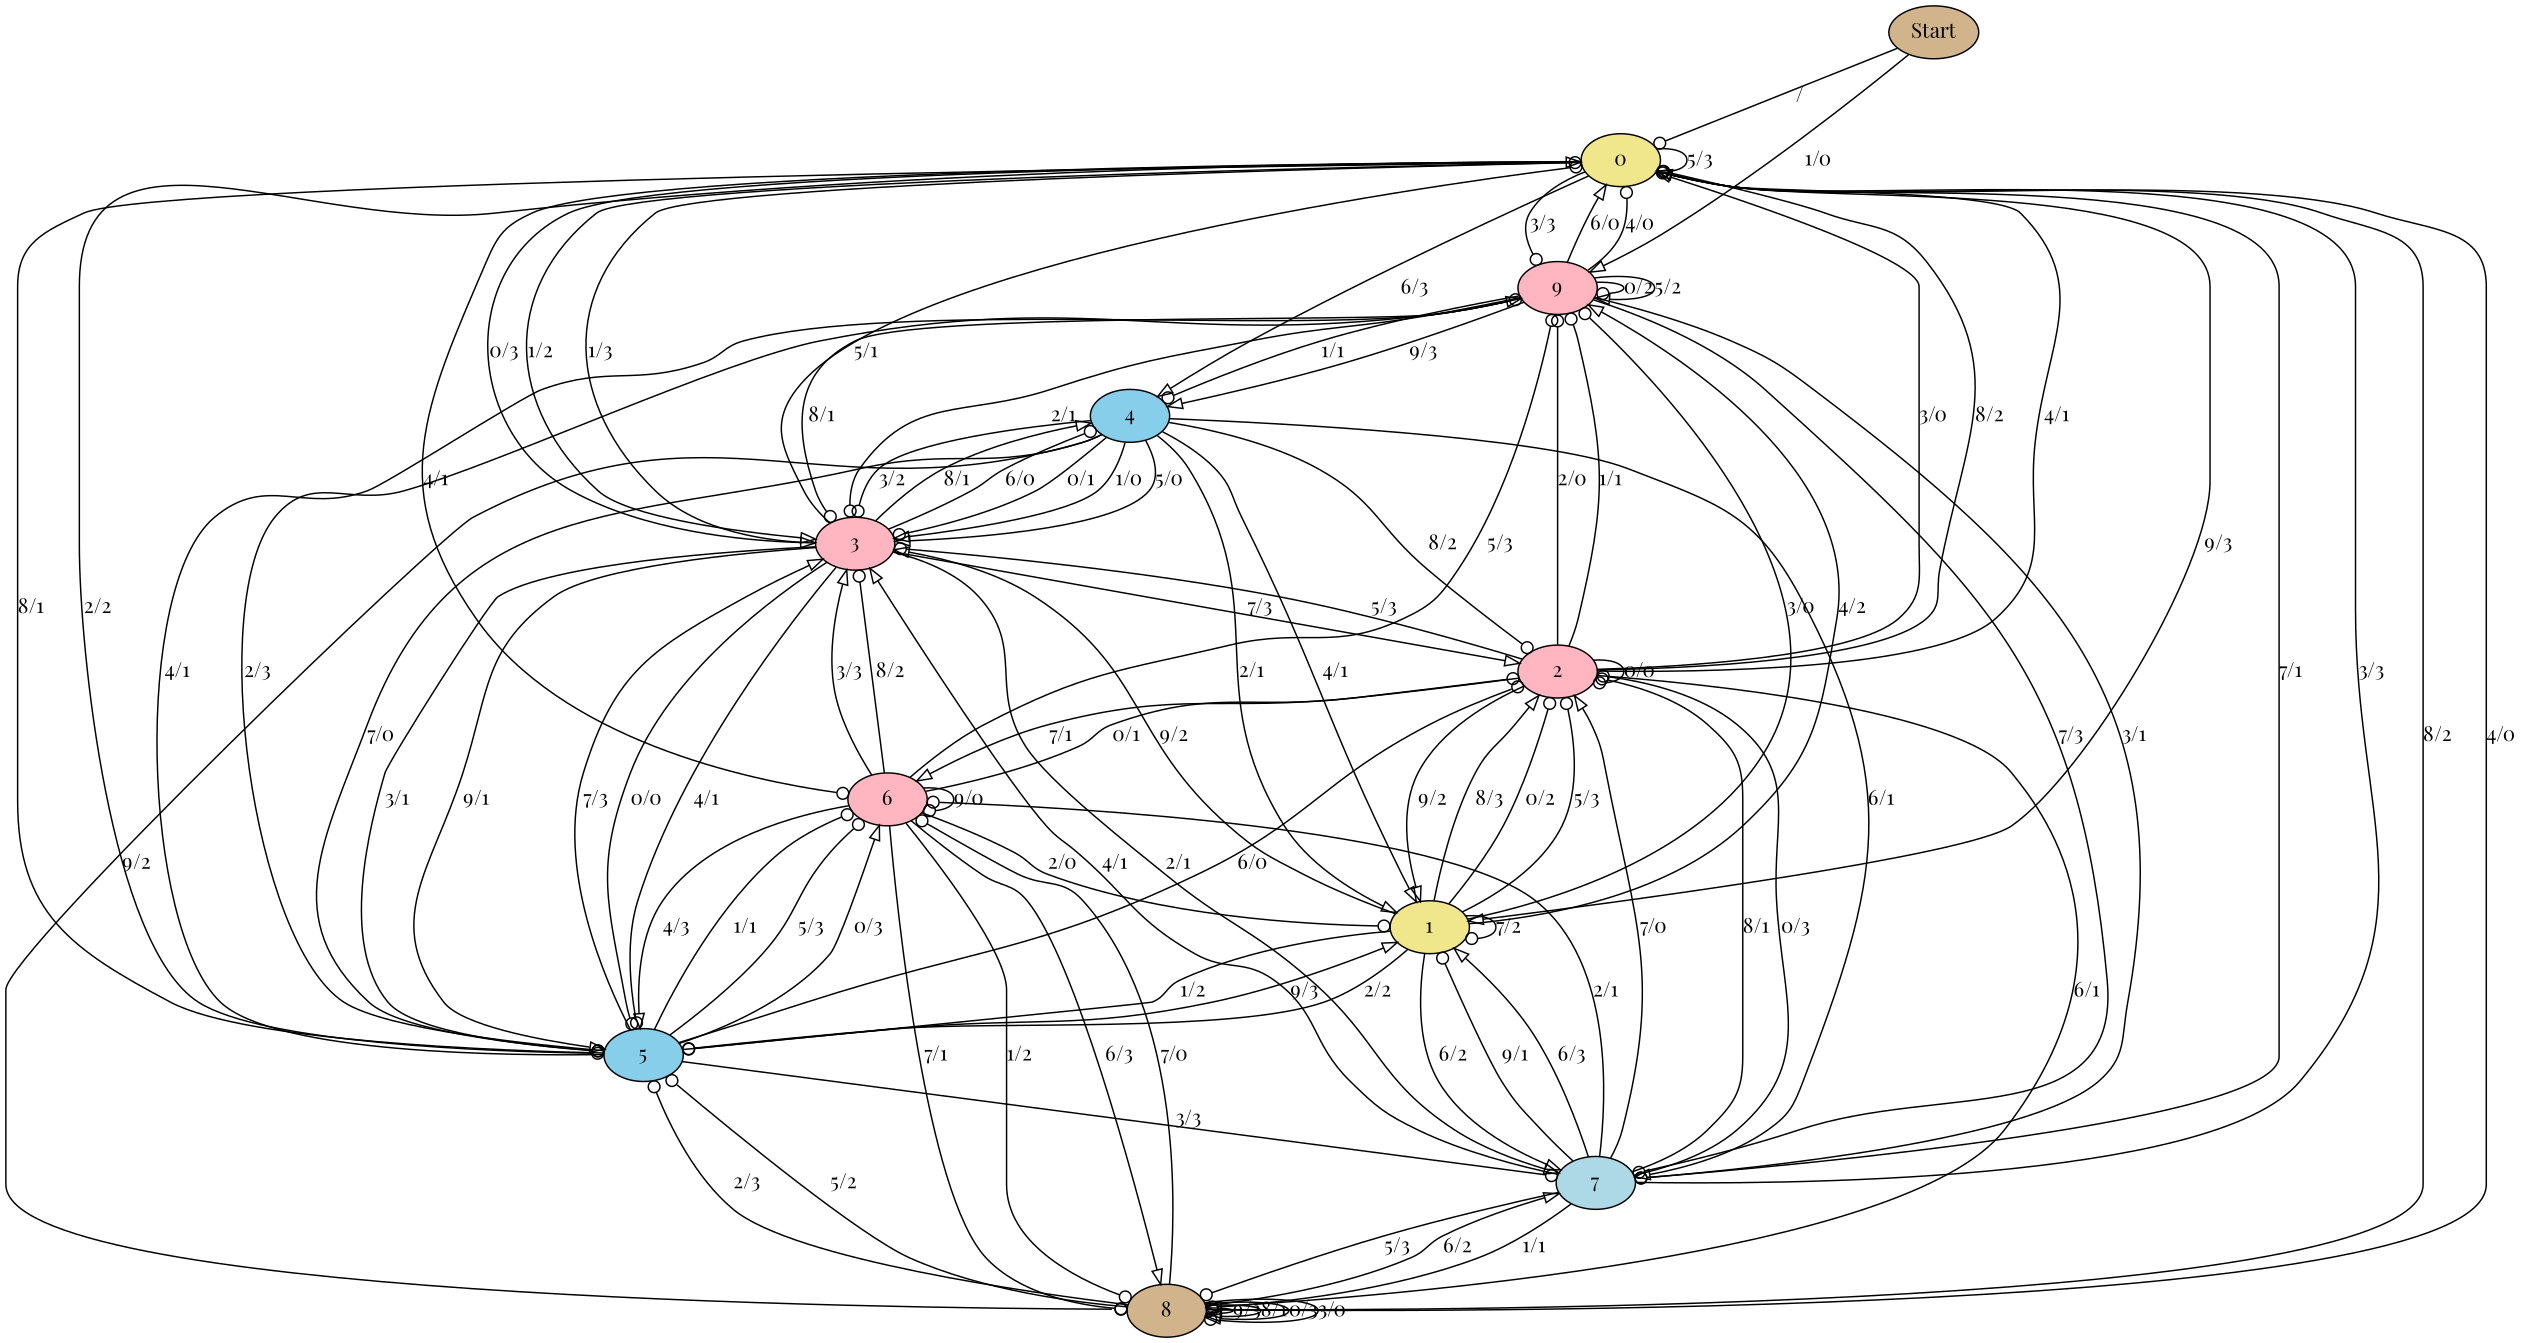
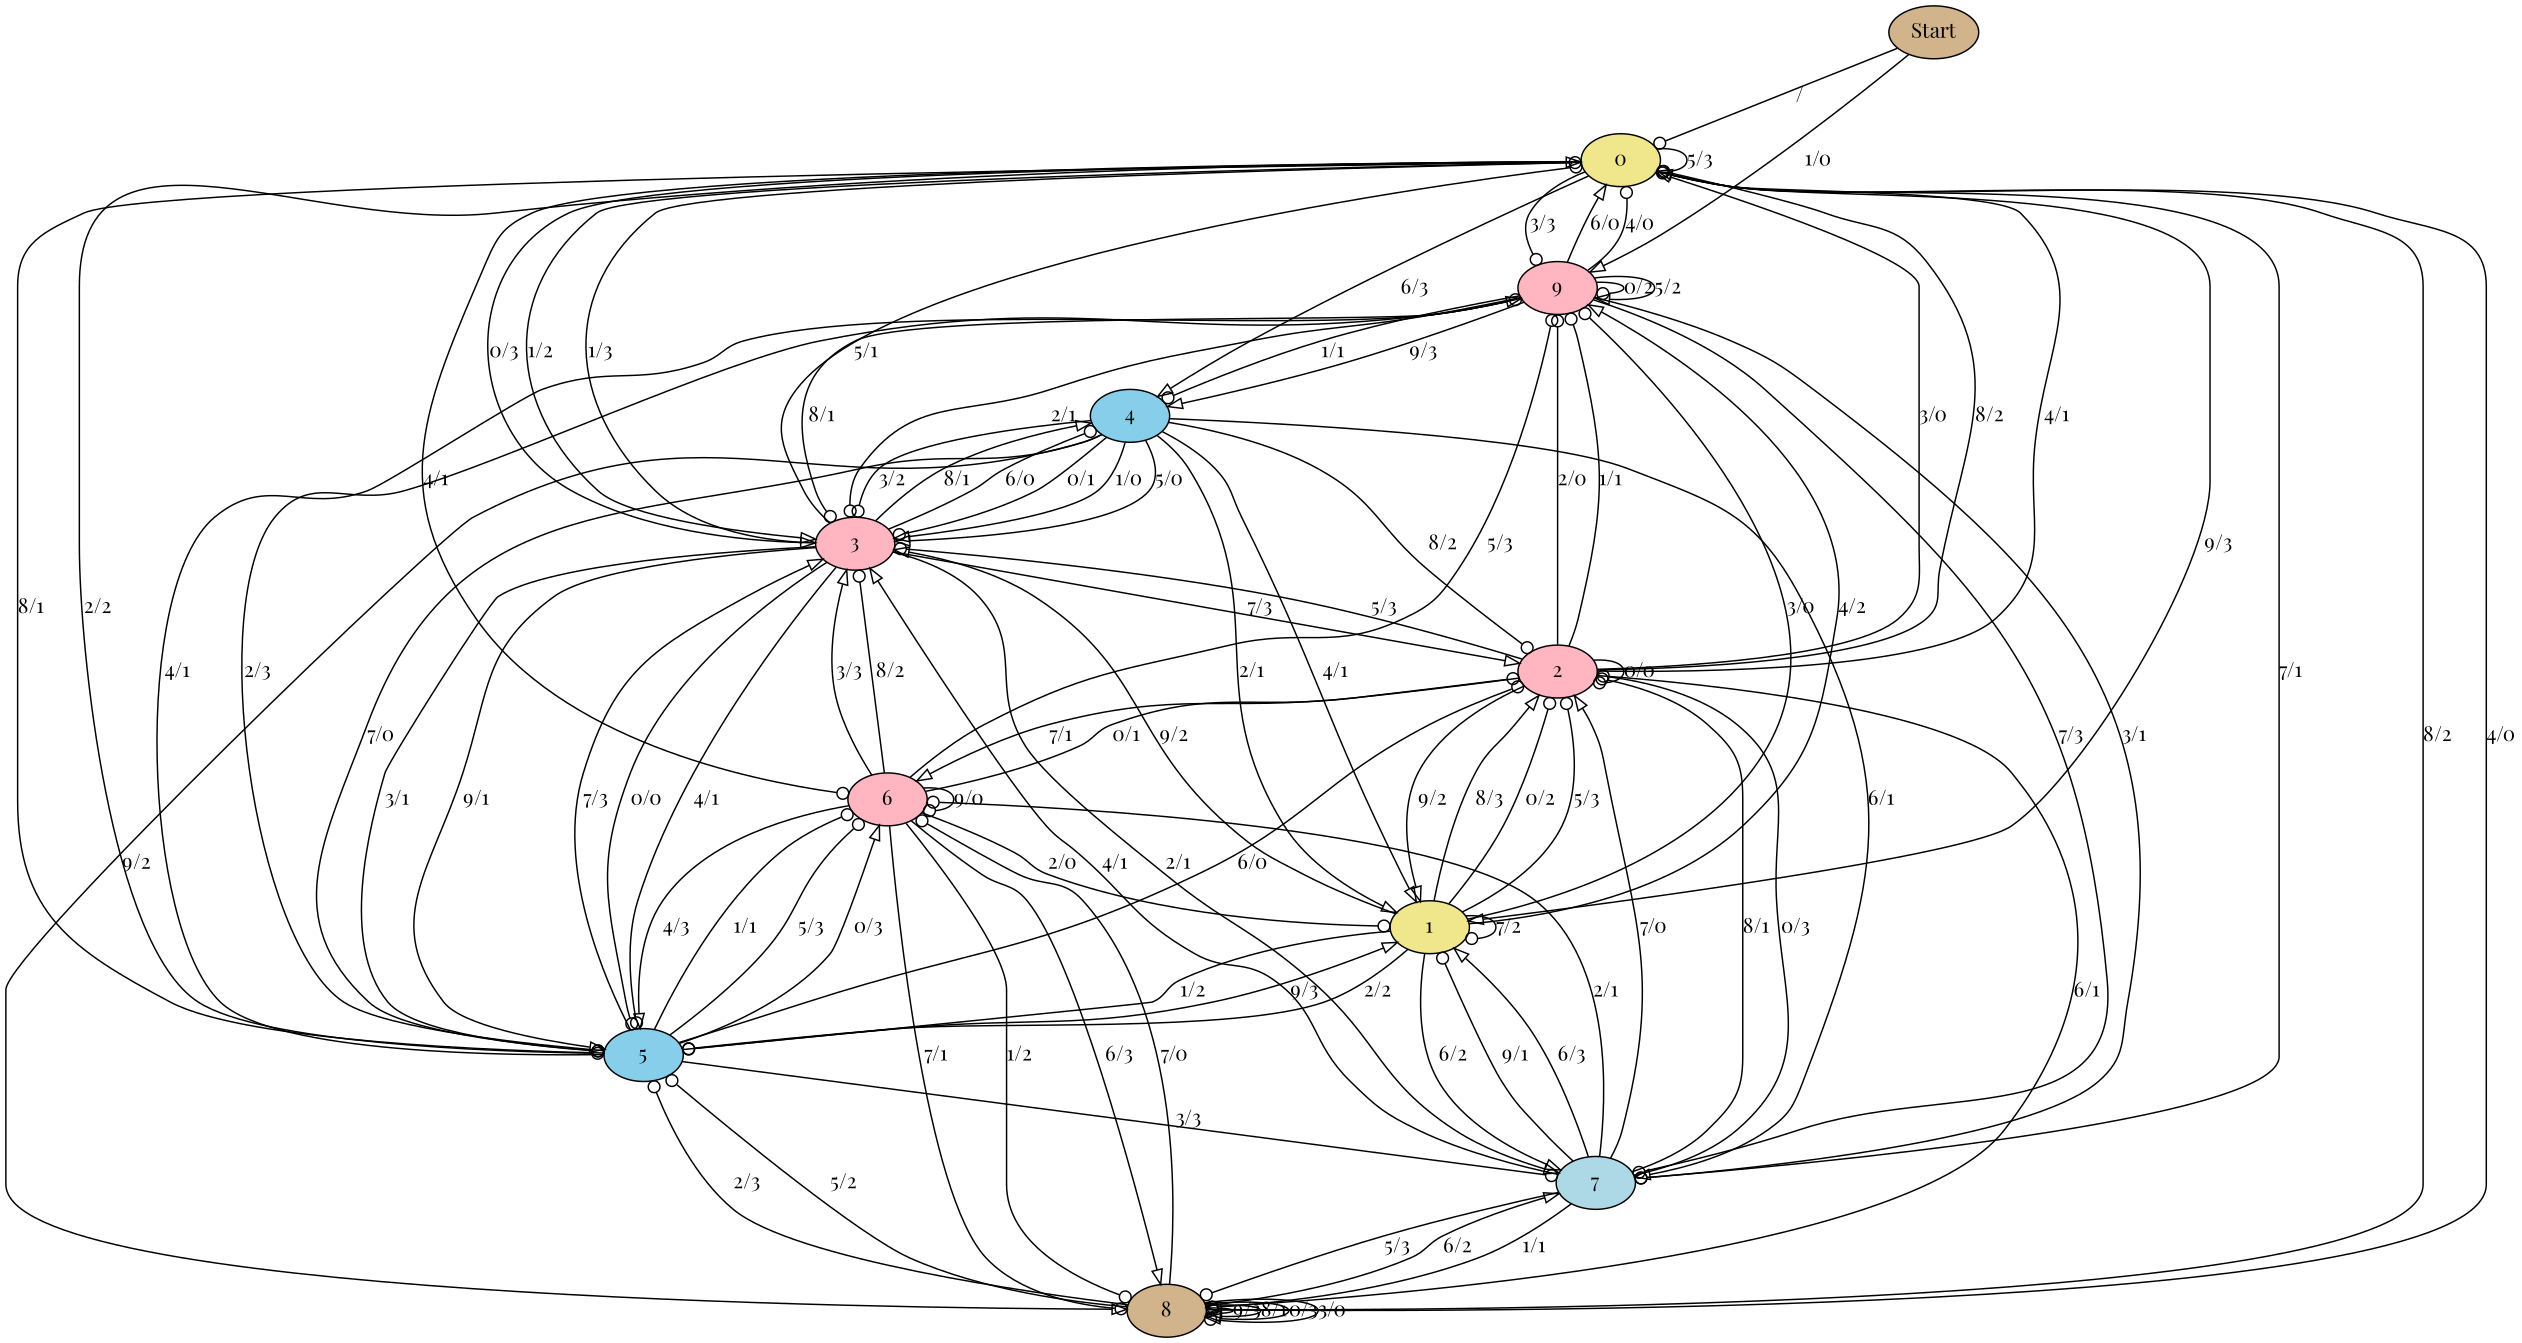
edge "7" -> "0": removed, label "3/3"
edge "4" -> "8": arrowhead odot -> onormal
